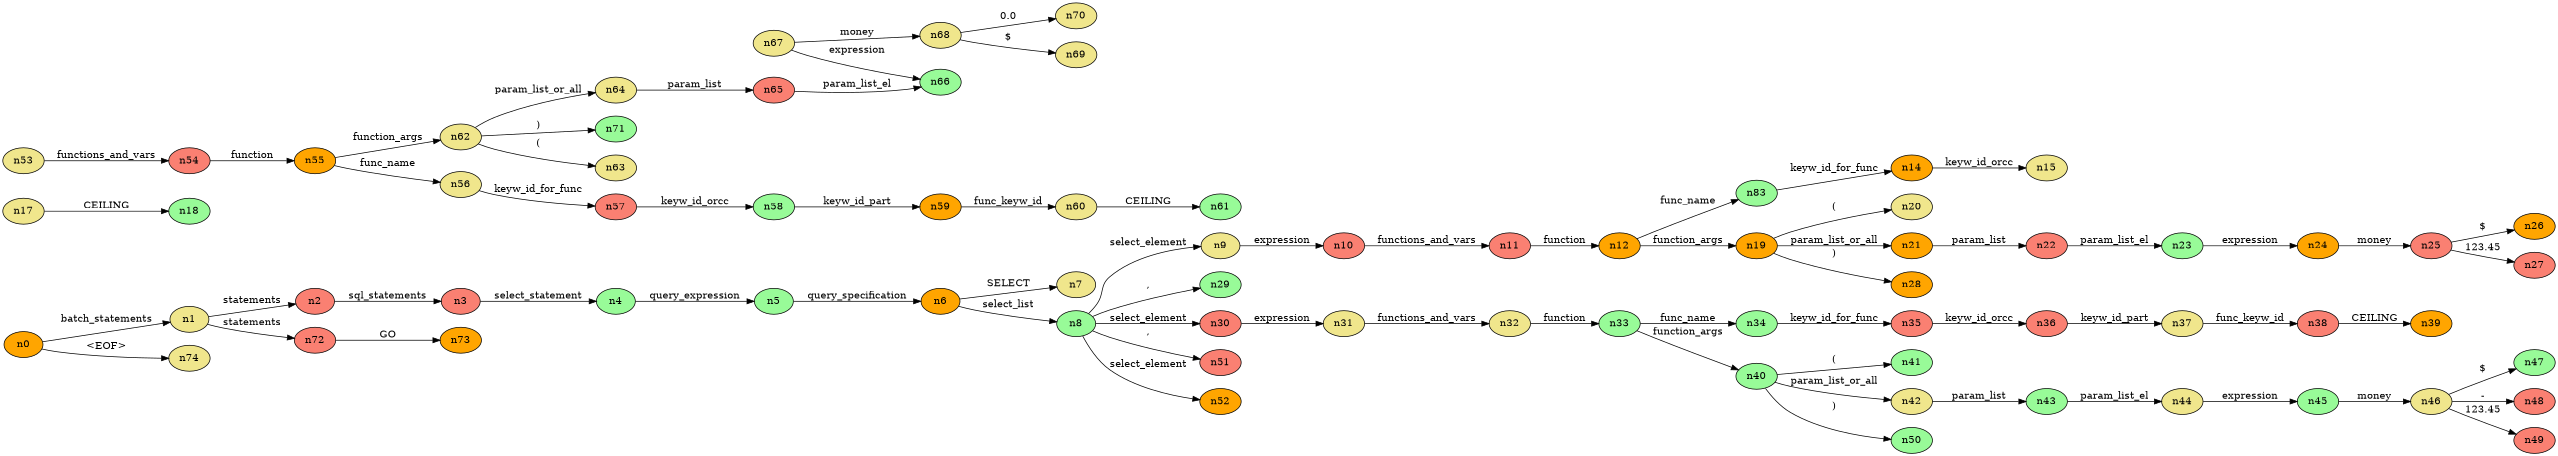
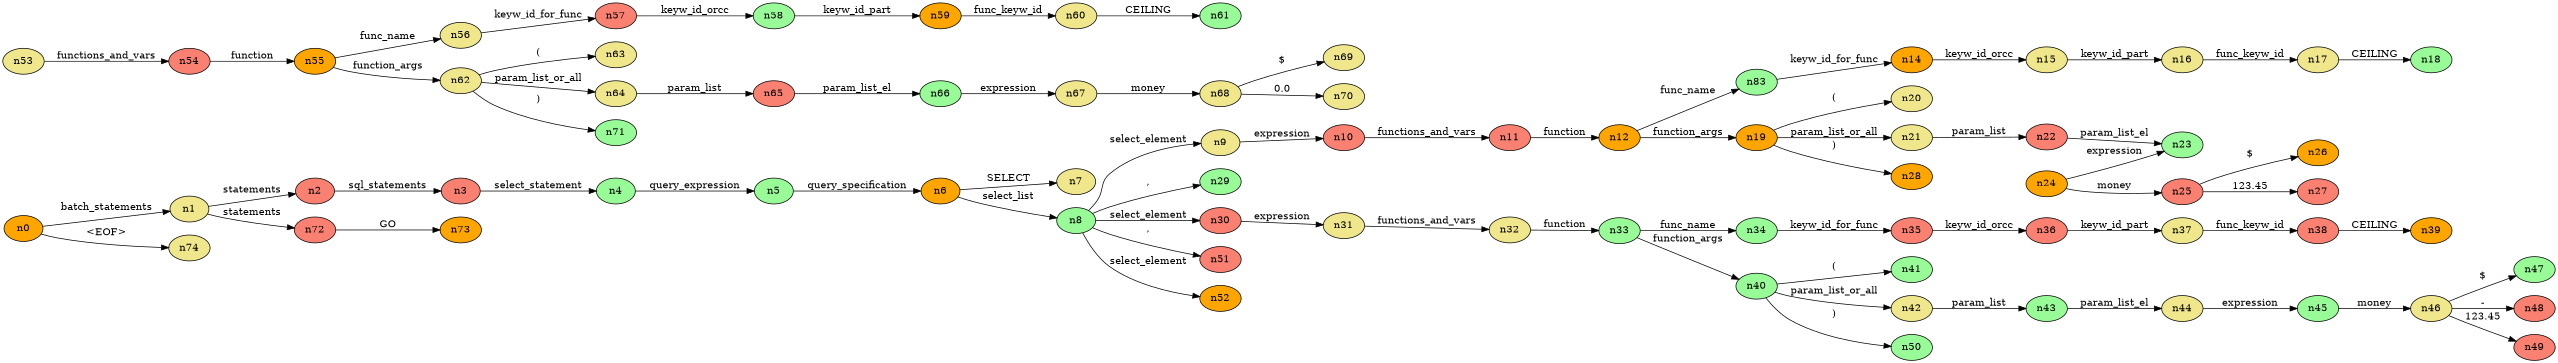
node "n16": added
edge "n67" -> "n66": reversed
node "n21": fillcolor orange -> khaki
edge "n23" -> "n24": reversed
